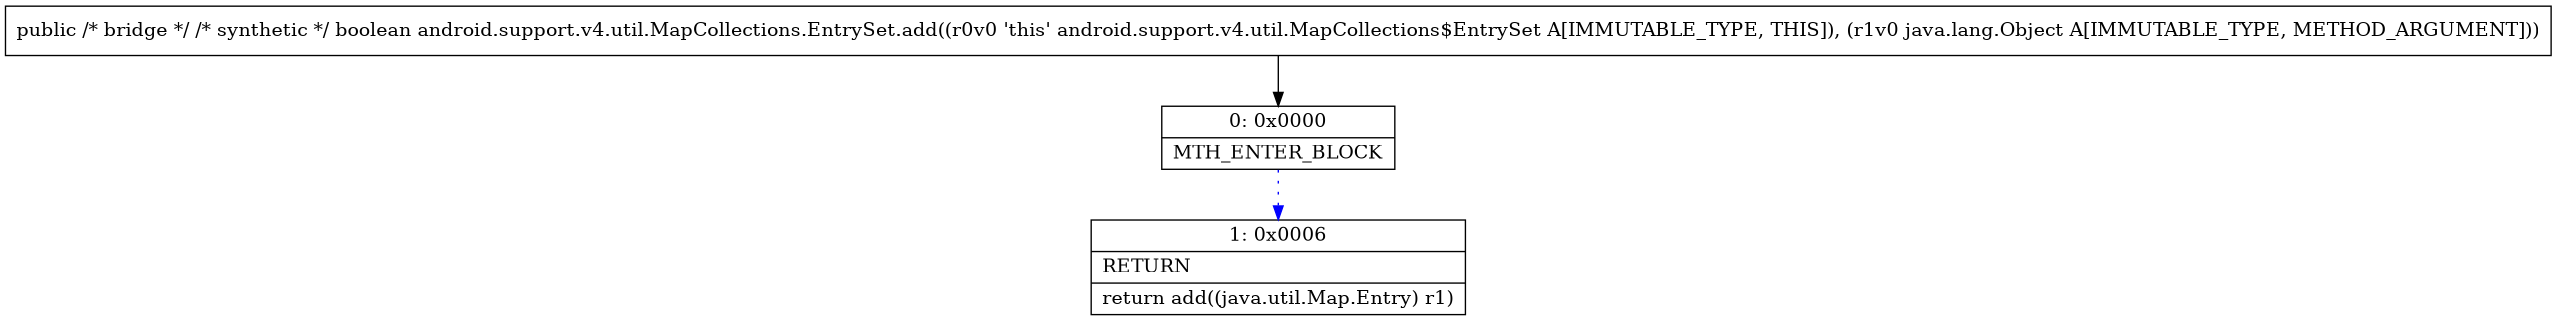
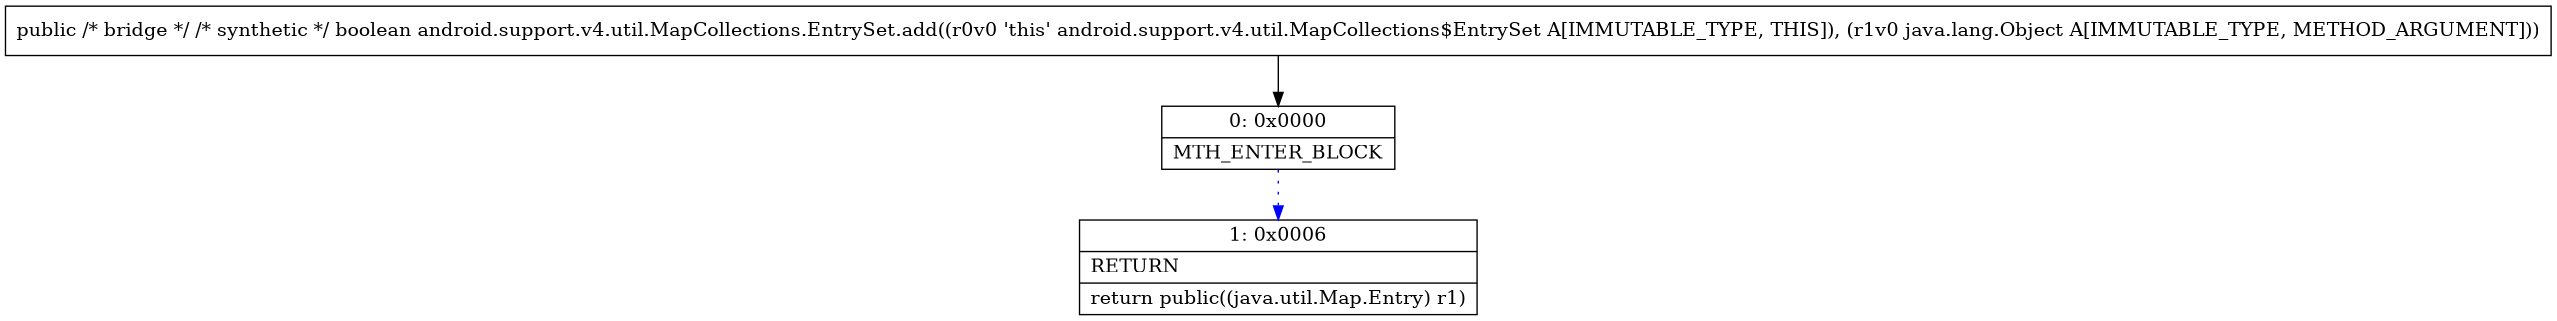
node "1: 0x0006": text "return add((java.util.Map.Entry) r1)" -> "return public((java.util.Map.Entry) r1)"
